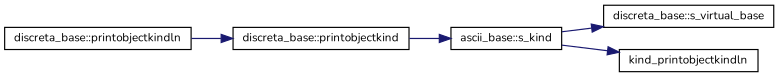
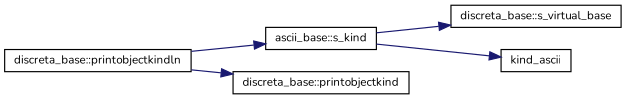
edge "discreta_base::printobjectkind" -> "ascii_base::s_kind": now "discreta_base::printobjectkindln" -> "ascii_base::s_kind"
node "kind_printobjectkindln": label "kind_printobjectkindln" -> "kind_ascii"
